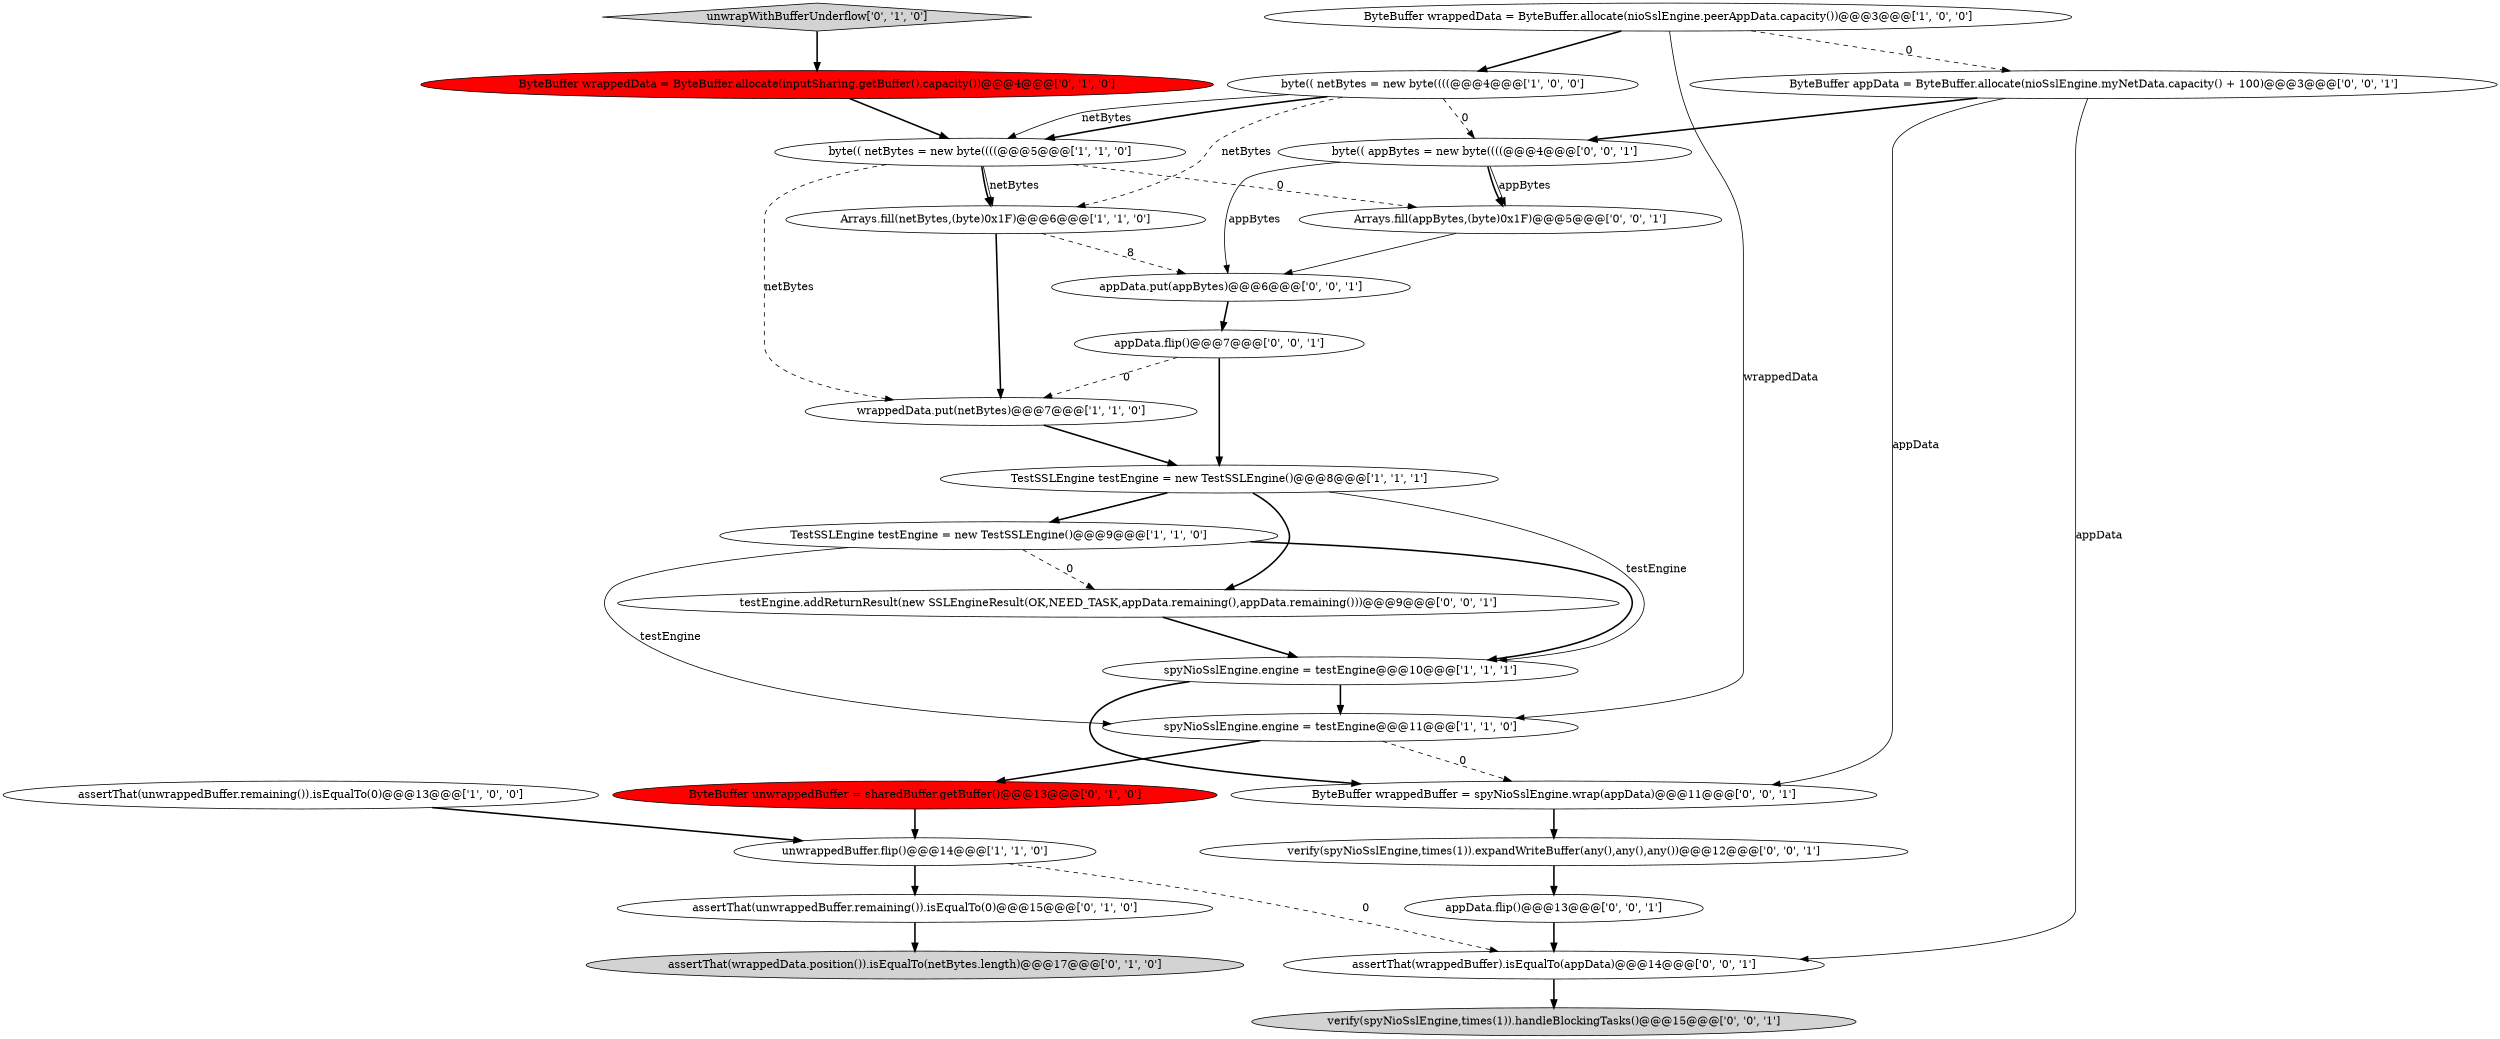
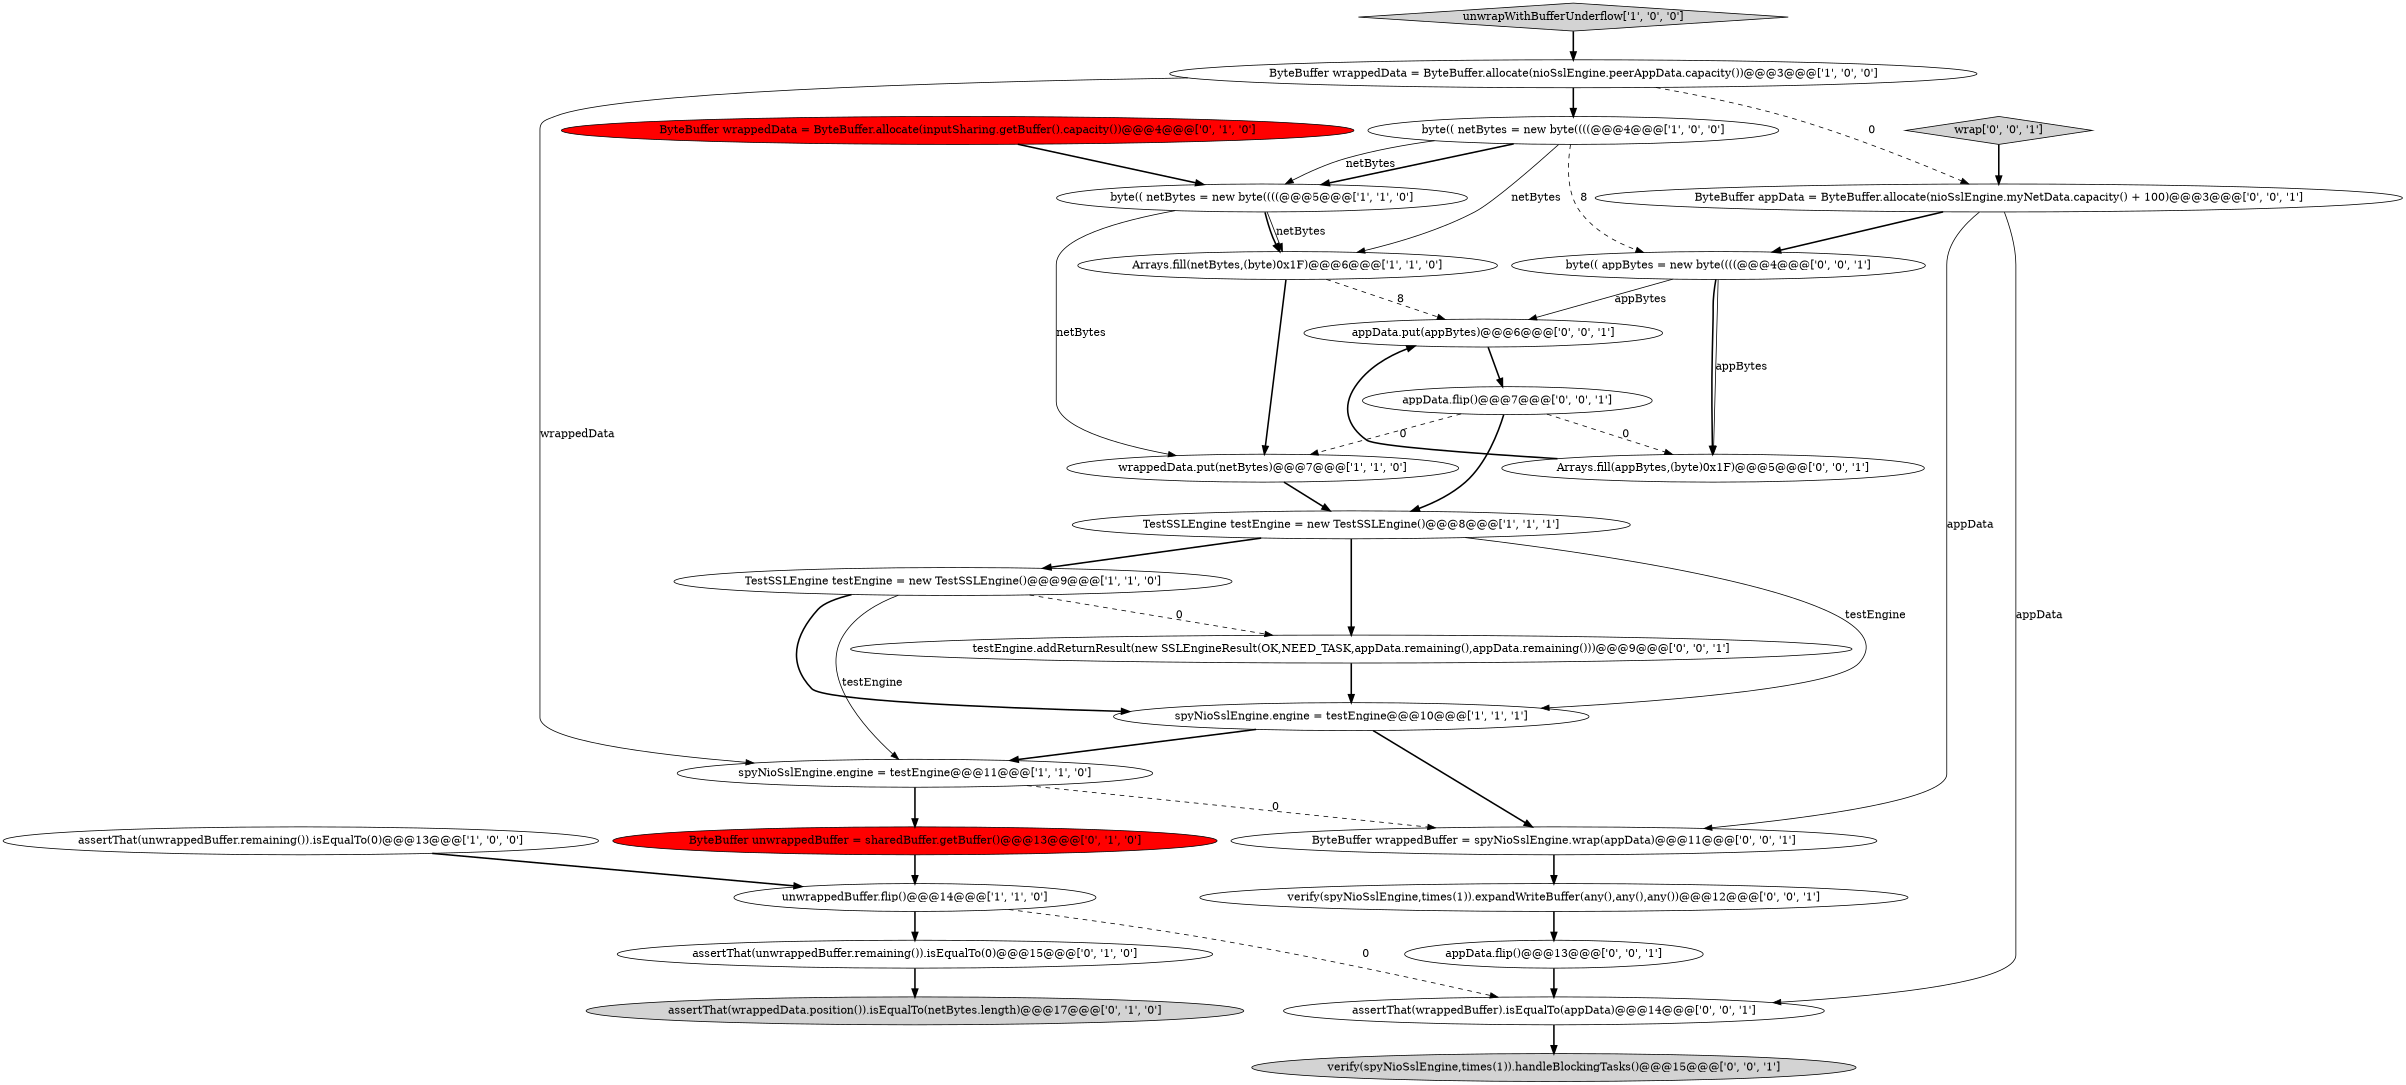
node "unwrapWithBufferUnderflow['0', '1', '0']": removed
node "unwrapWithBufferUnderflow['1', '0', '0']": added
edge "byte(( netBytes = new byte((((@@@4@@@['1', '0', '0']" -> "byte(( appBytes = new byte((((@@@4@@@['0', '0', '1']": label "0" -> "8"
node "wrap['0', '0', '1']": added
edge "byte(( netBytes = new byte((((@@@4@@@['1', '0', '0']" -> "Arrays.fill(netBytes,(byte)0x1F)@@@6@@@['1', '1', '0']": style dashed -> solid
edge "byte(( netBytes = new byte((((@@@5@@@['1', '1', '0']" -> "Arrays.fill(appBytes,(byte)0x1F)@@@5@@@['0', '0', '1']": now "appData.flip()@@@7@@@['0', '0', '1']" -> "Arrays.fill(appBytes,(byte)0x1F)@@@5@@@['0', '0', '1']"
edge "Arrays.fill(appBytes,(byte)0x1F)@@@5@@@['0', '0', '1']" -> "appData.put(appBytes)@@@6@@@['0', '0', '1']": style solid -> bold
edge "byte(( netBytes = new byte((((@@@5@@@['1', '1', '0']" -> "wrappedData.put(netBytes)@@@7@@@['1', '1', '0']": style dashed -> solid
